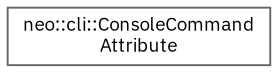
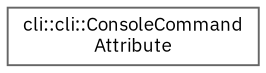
node "neo::cli::ConsoleCommand Attribute": label "neo::cli::ConsoleCommand Attribute" -> "cli::cli::ConsoleCommand Attribute"
